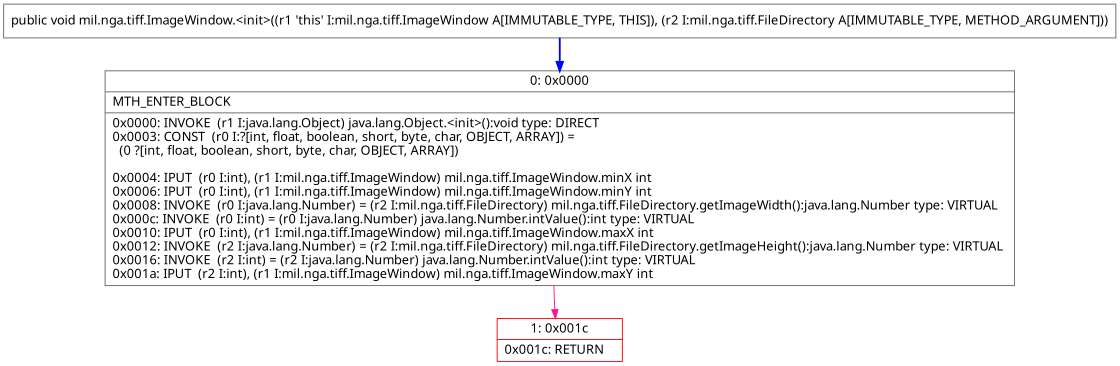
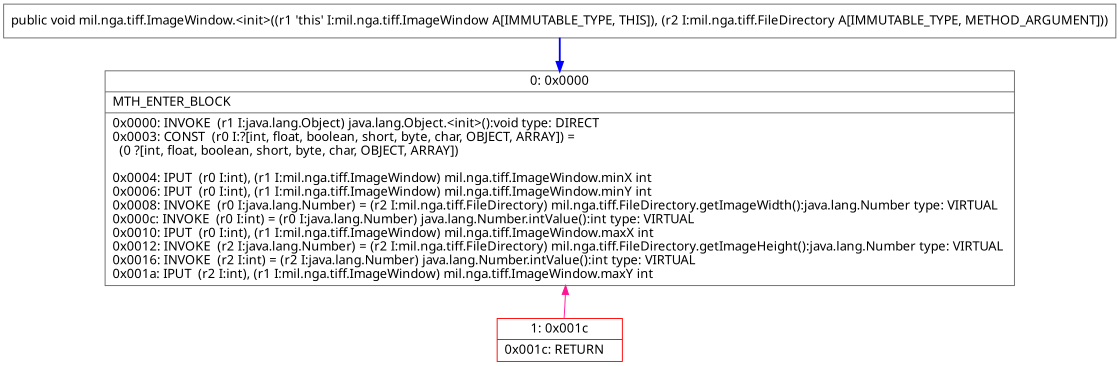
edge "0: 0x0000" -> "1: 0x001c": reversed
